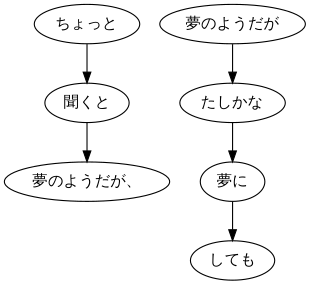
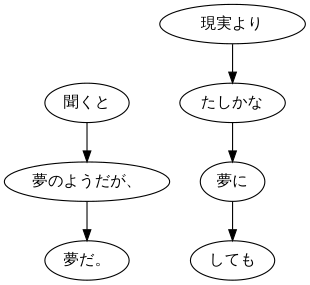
node "ちょっと": removed
node "夢のようだが": label "夢のようだが" -> "現実より"
node "夢だ。": added
